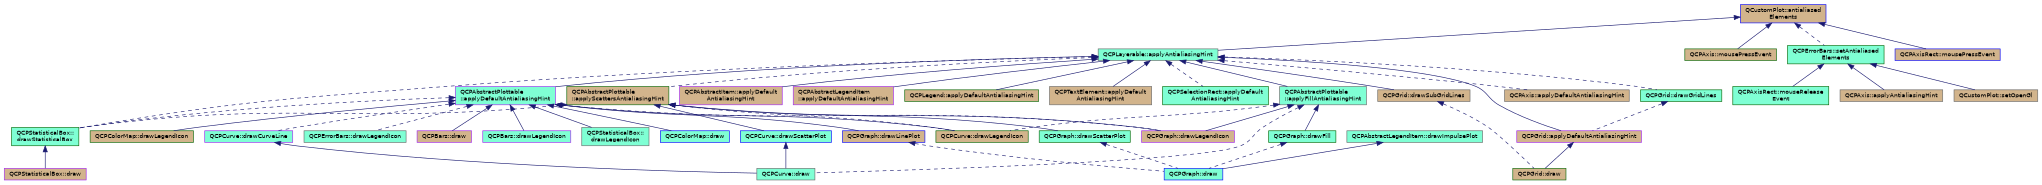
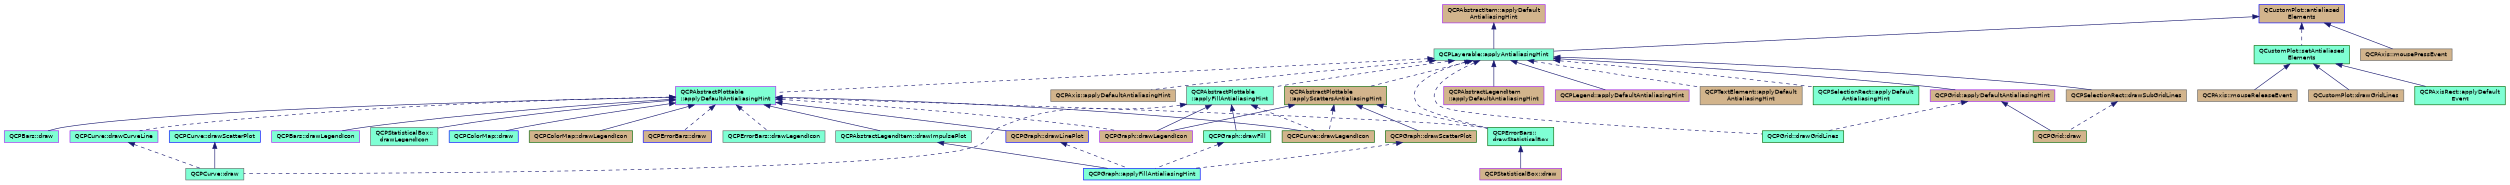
node "QCPAxis::mousePressEvent": color darkgreen -> gray40
node "QCPErrorBars::setAntialiased Elements": label "QCPErrorBars::setAntialiased Elements" -> "QCustomPlot::setAntialiased Elements"
node "QCPAxisRect::mousePressEvent": removed
edge "QCPAbstractPlottable ::applyDefaultAntialiasingHint" -> "QCPLayerable::applyAntialiasingHint": style solid -> dashed
edge "QCPAbstractItem::applyDefault AntialiasingHint" -> "QCPLayerable::applyAntialiasingHint": reversed
edge "QCPAbstractPlottable ::applyFillAntialiasingHint" -> "QCPLayerable::applyAntialiasingHint": style solid -> dashed
edge "QCPTextElement::applyDefault AntialiasingHint" -> "QCPLayerable::applyAntialiasingHint": style solid -> dashed
node "QCPLegend::applyDefaultAntialiasingHint": color darkgreen -> purple
node "QCPGrid::drawSubGridLines": label "QCPGrid::drawSubGridLines" -> "QCPSelectionRect::drawSubGridLines"
node "QCPAxisRect::mouseRelease Event": label "QCPAxisRect::mouseRelease Event" -> "QCPAxisRect::applyDefault Event"
node "QCPAxis::applyAntialiasingHint": label "QCPAxis::applyAntialiasingHint" -> "QCPAxis::mouseReleaseEvent"
node "QCustomPlot::setOpenGl": label "QCustomPlot::setOpenGl" -> "QCustomPlot::drawGridLines"
edge "QCPGrid::applyDefaultAntialiasingHint" -> "QCPGrid::drawGridLines": reversed
edge "QCPAbstractLegendItem::drawImpulsePlot" -> "QCPAbstractPlottable ::applyDefaultAntialiasingHint": added
edge "QCPCurve::drawScatterPlot" -> "QCPAbstractPlottable ::applyScattersAntialiasingHint": removed
node "QCPStatisticalBox:: drawStatisticalBox": label "QCPStatisticalBox:: drawStatisticalBox" -> "QCPErrorBars:: drawStatisticalBox"
node "QCPBars::draw": fillcolor tan -> aquamarine
node "QCPErrorBars::draw": added
node "QCPGraph::drawScatterPlot": fillcolor aquamarine -> tan
edge "QCPCurve::draw" -> "QCPCurve::drawCurveLine": style solid -> dashed
node "QCPGraph::draw": label "QCPGraph::draw" -> "QCPGraph::applyFillAntialiasingHint"
